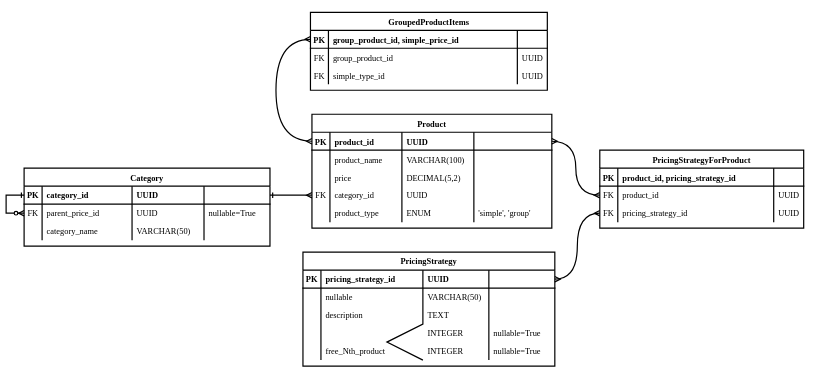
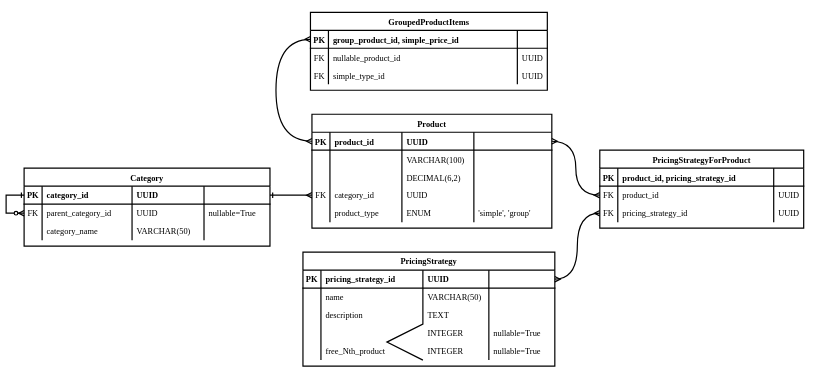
node "group_product_id": label "group_product_id" -> "nullable_product_id"
node "product_name": removed
node "price": removed
node "DECIMAL(5,2)": label "DECIMAL(5,2)" -> "DECIMAL(6,2)"
node "parent_price_id": label "parent_price_id" -> "parent_category_id"
node "nullable": label "nullable" -> "name"
